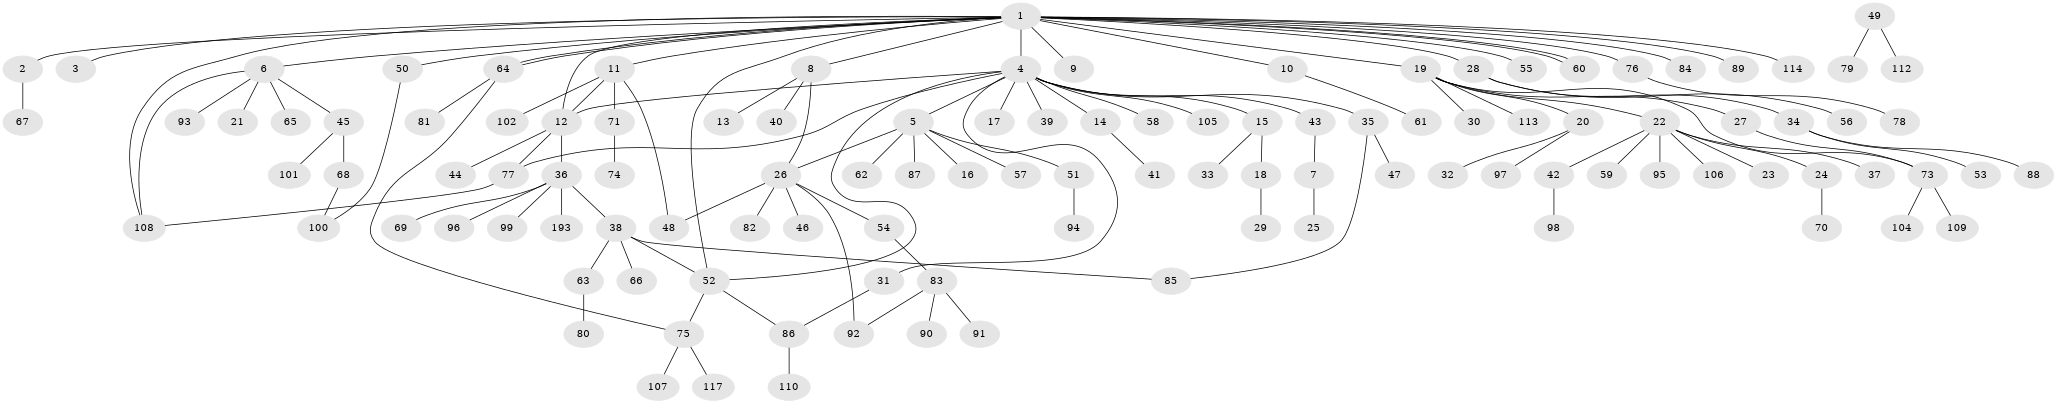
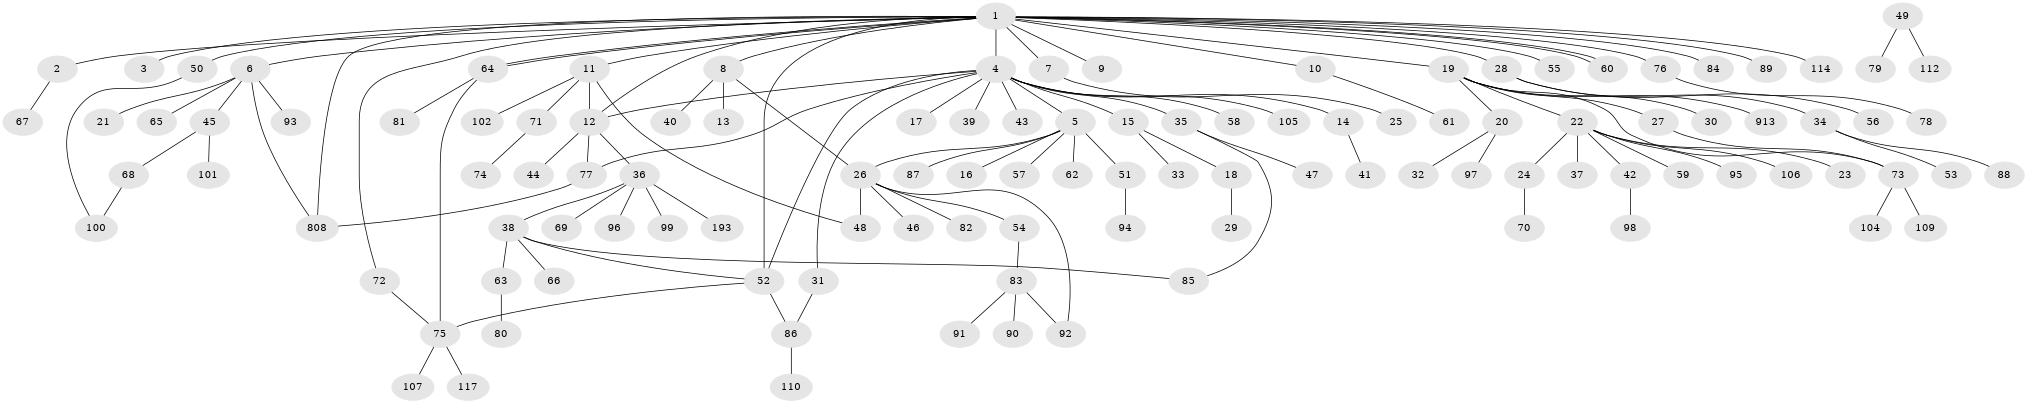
node "113": label "113" -> "913"
edge "43" -- "7": now "1" -- "7"
node "108": label "108" -> "808"
node "72": added
